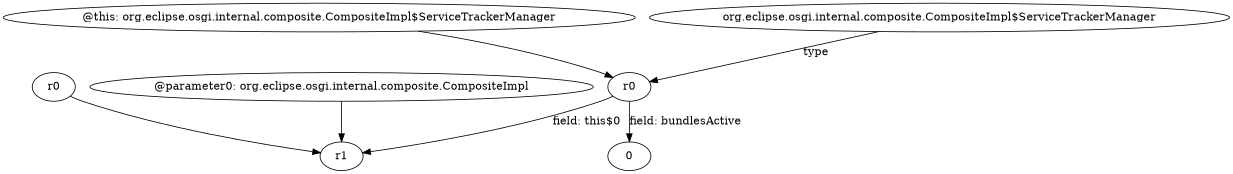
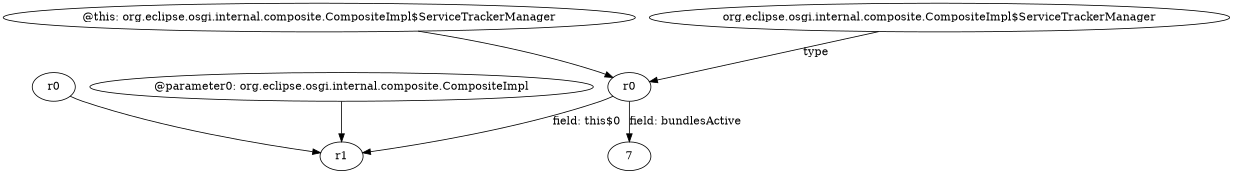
node "0": label "0" -> "7"
